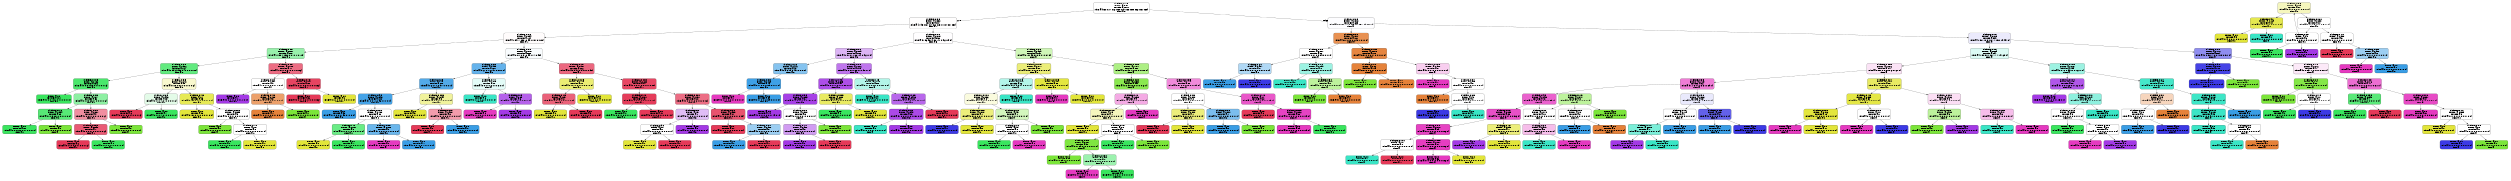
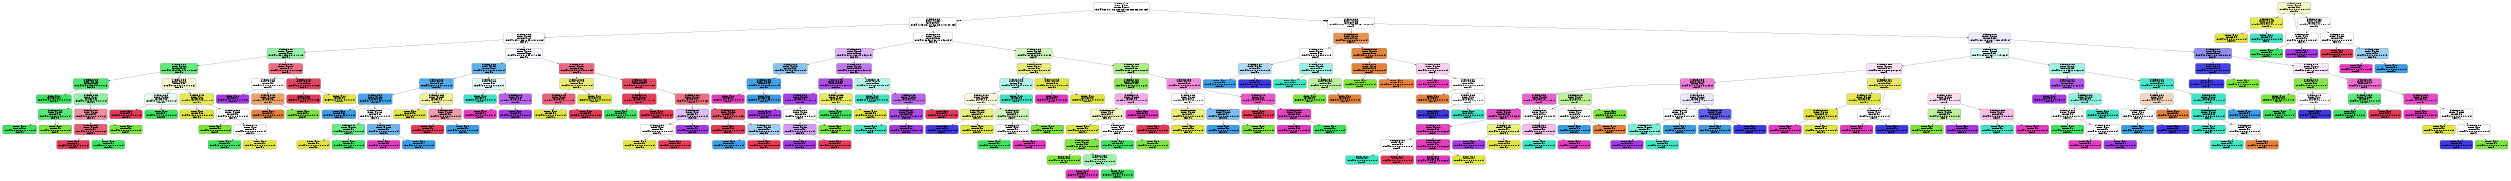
edge "pixel_3_3 ≤ 12.0" -> "pixel_1_4 ≤ 11.0": now "pixel_3_3 ≤ 12.0" -> "pixel_2_5 ≤ 1.5"
